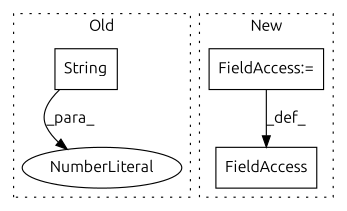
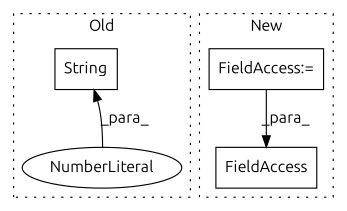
edge "String" -> "NumberLiteral": reversed
edge "FieldAccess:=" -> "FieldAccess": label "_def_" -> "_para_"
